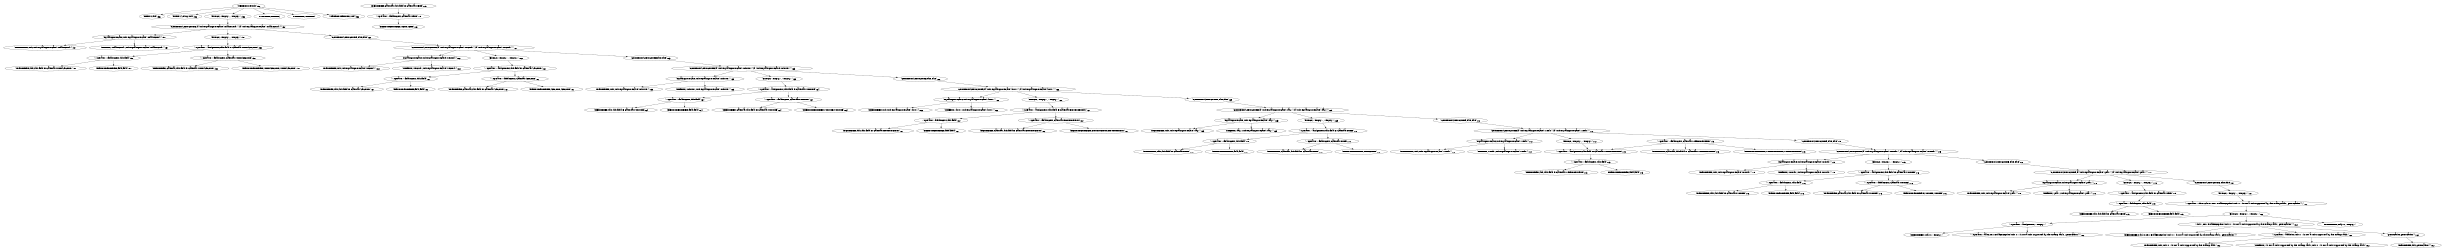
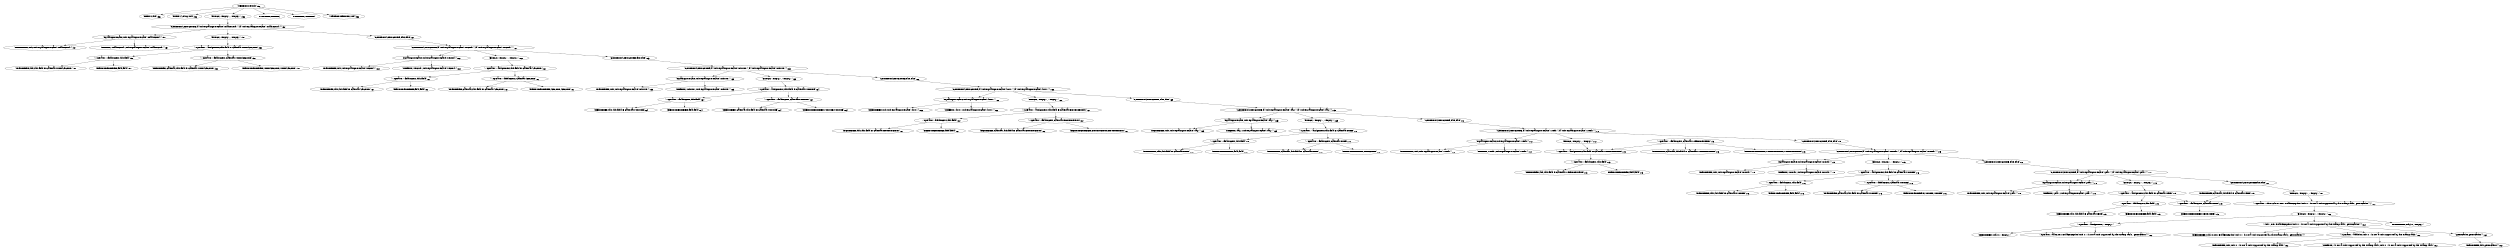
edge "(<operator>.assignment,this.field = Calendar.YEAR)" -> "(<operator>.fieldAccess,Calendar.YEAR)": added
